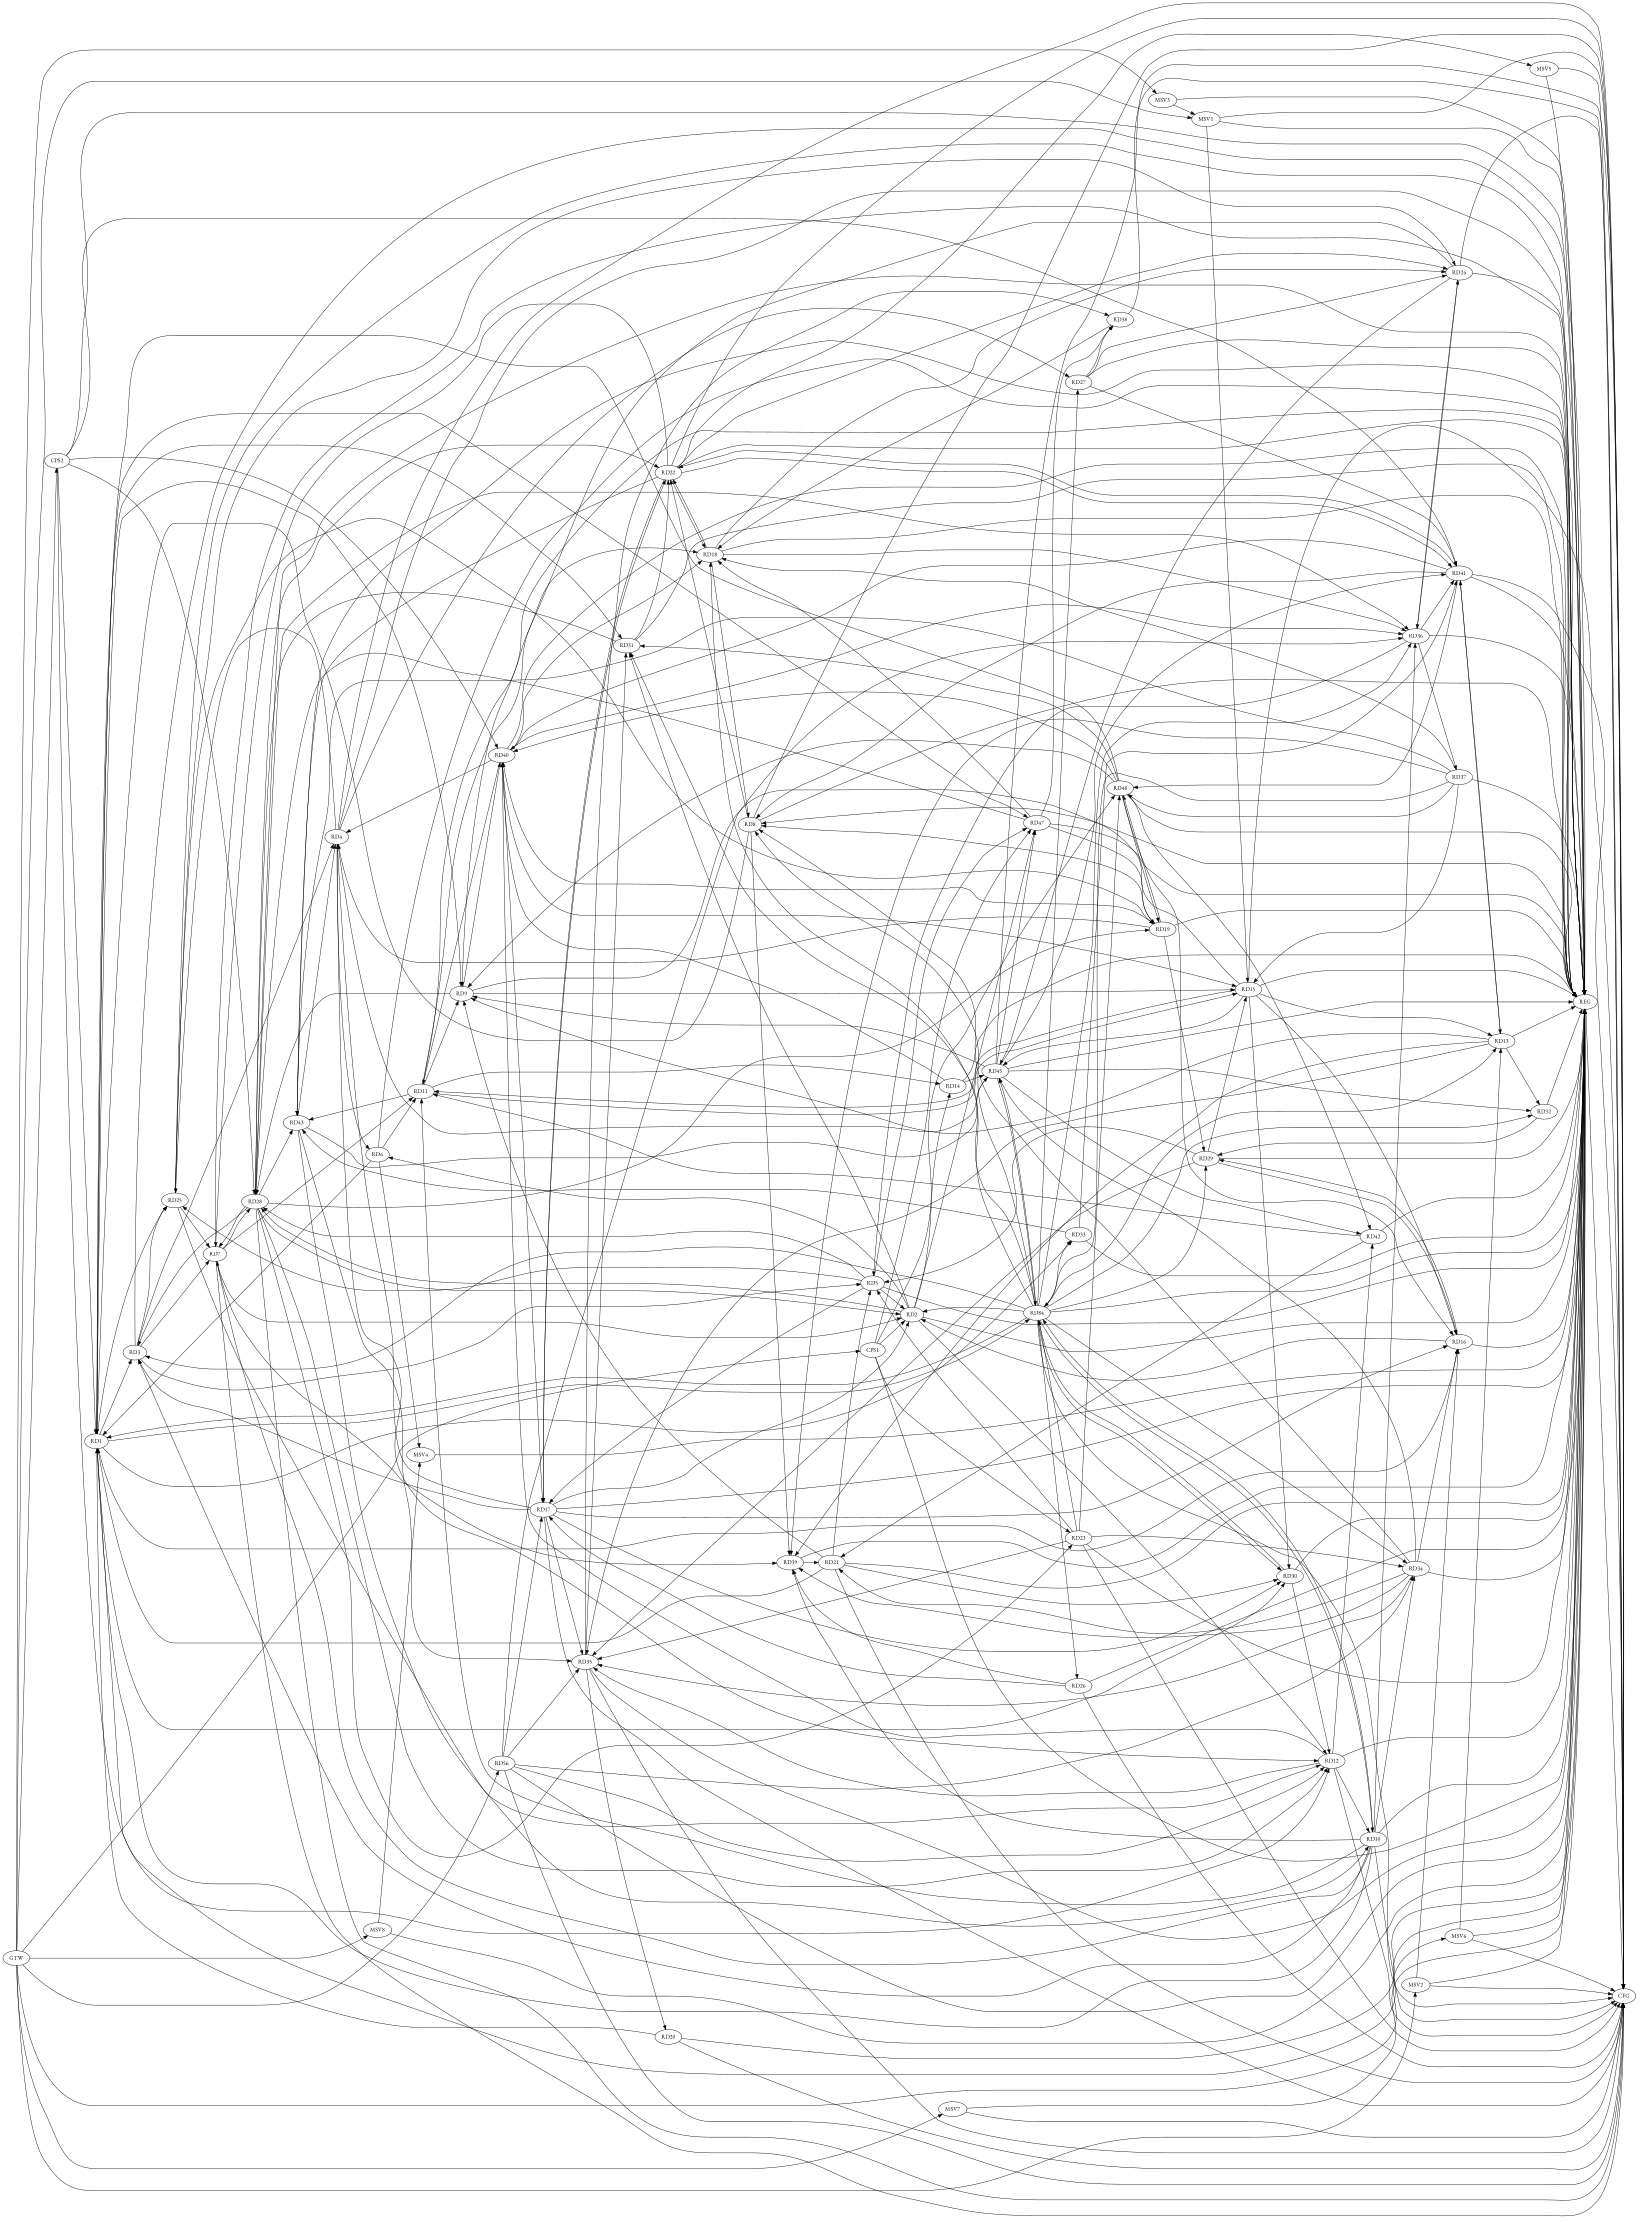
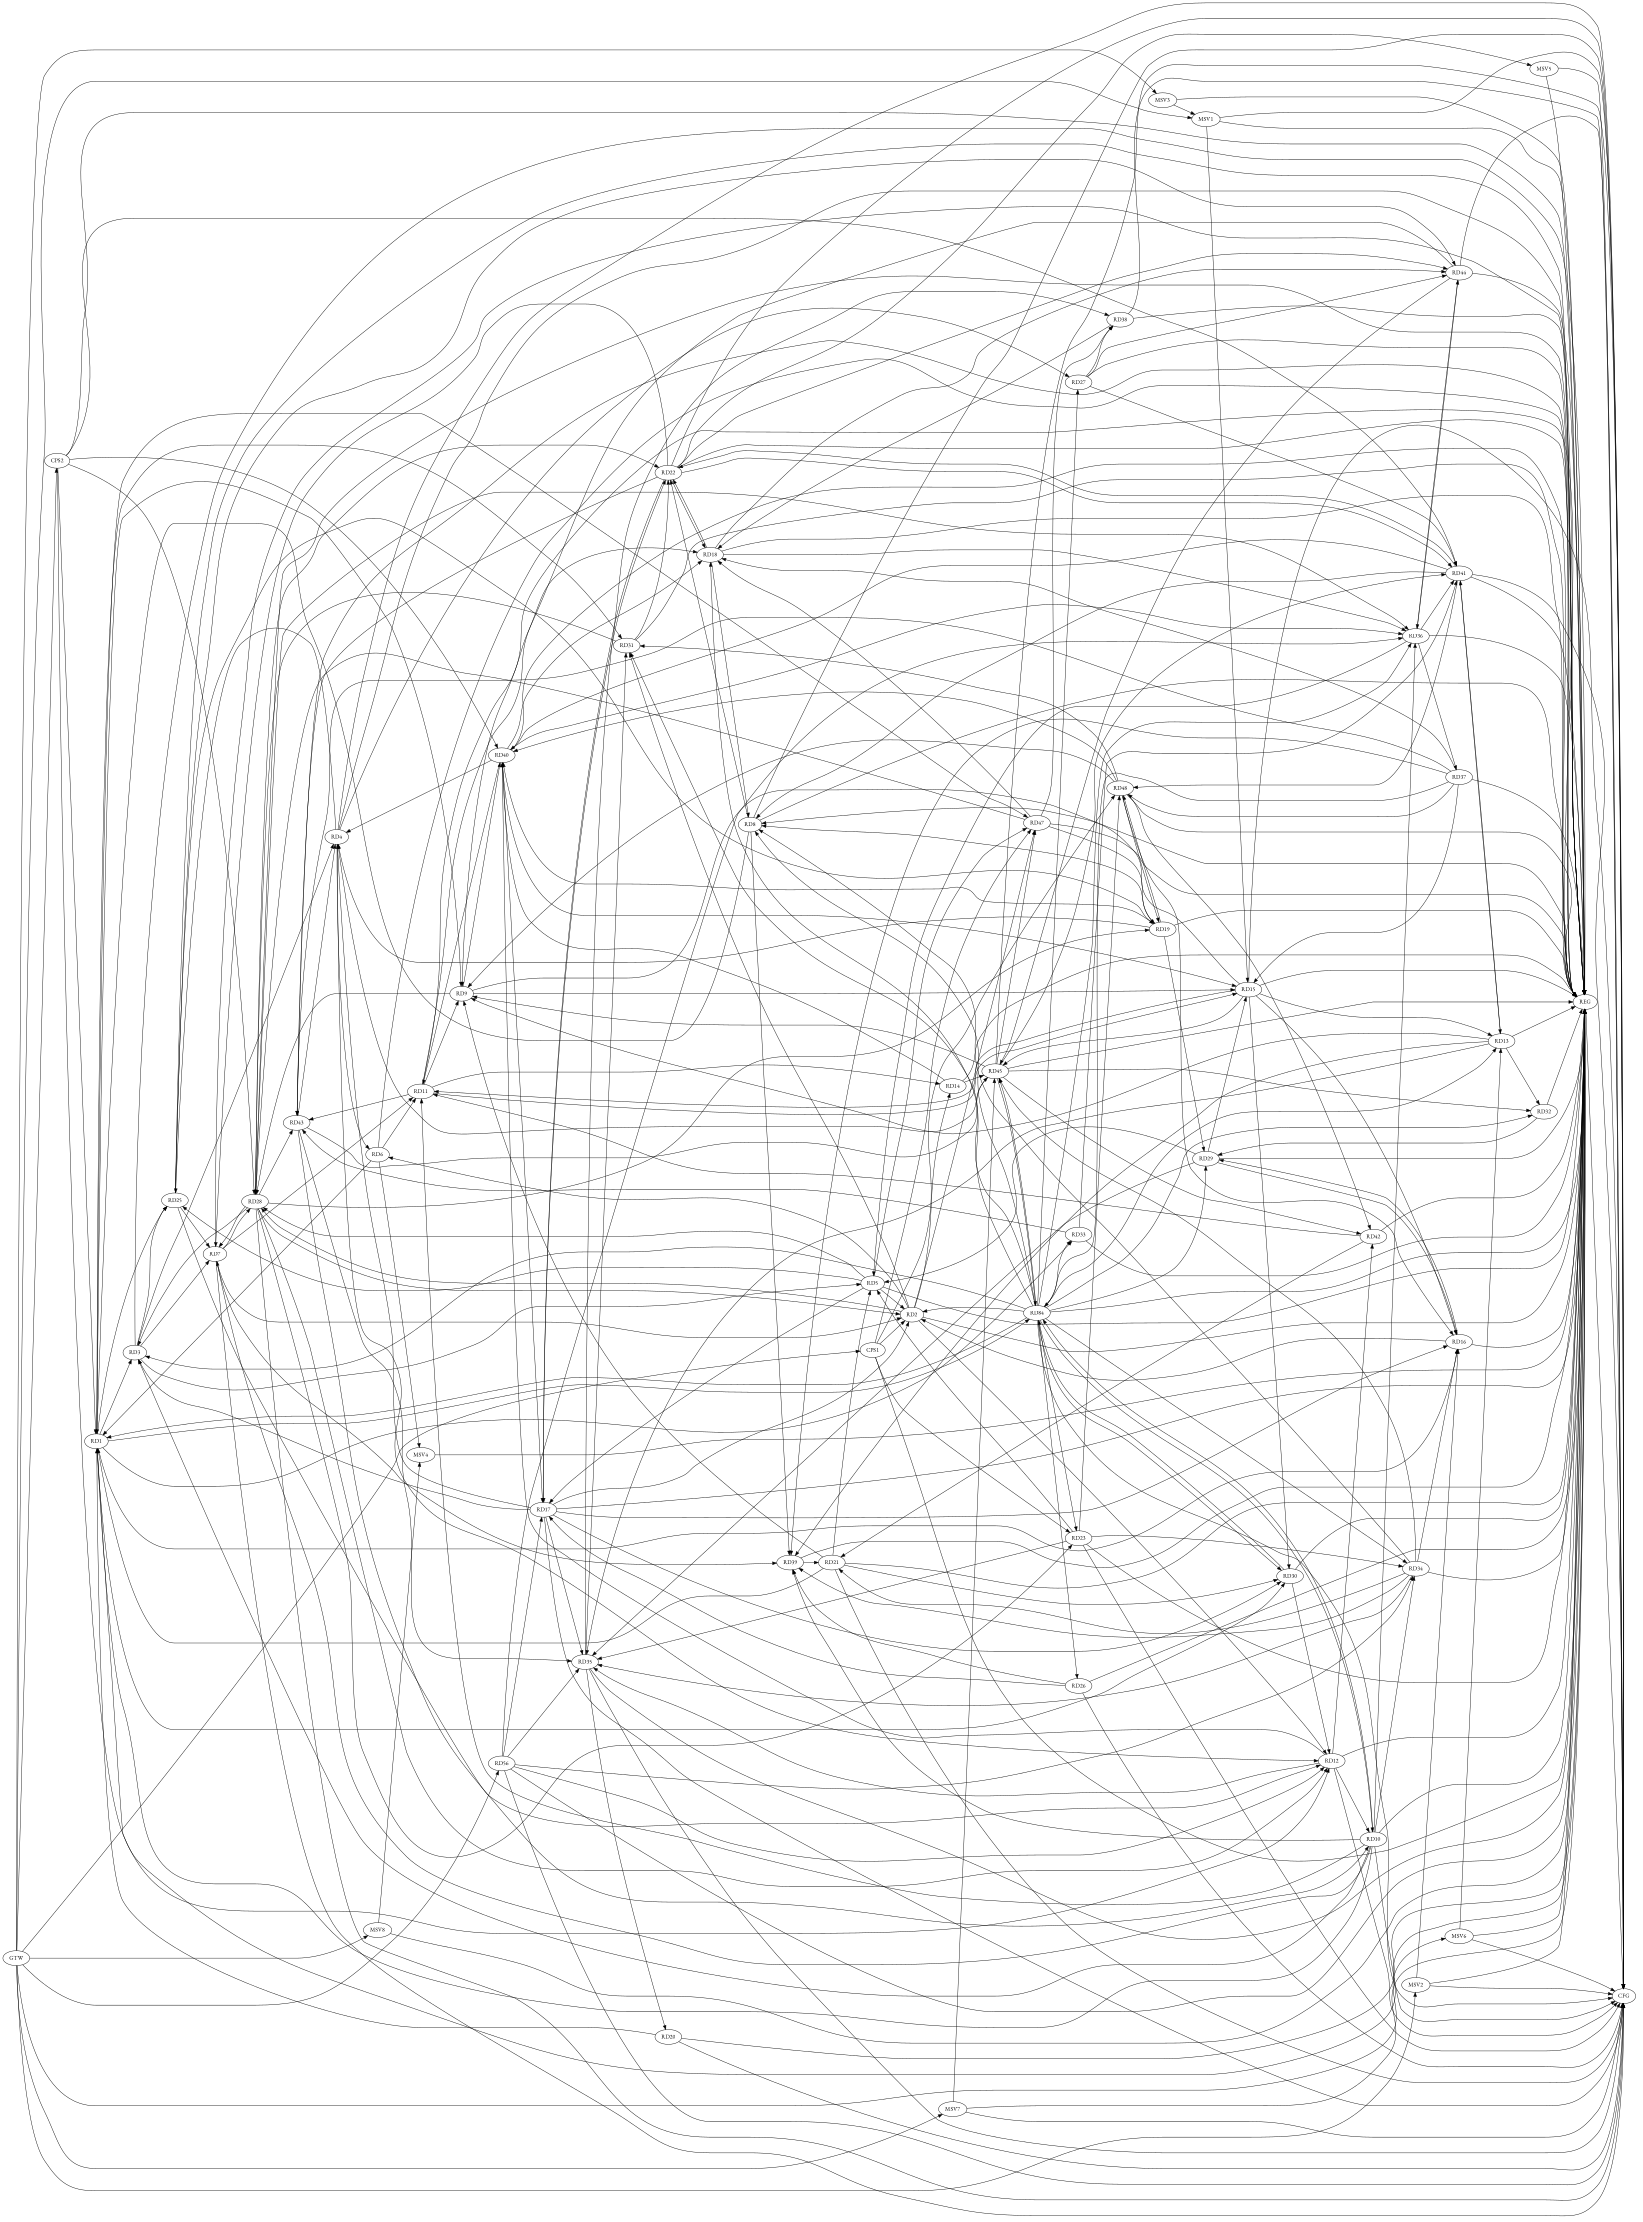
node "RD24": label "RD24" -> "RD44"
edge "RD38" -> "REG": added
edge "RD48" -> "RD1": removed
edge "RD23" -> "RD84": reversed
edge "MSV7" -> "RD45": added
